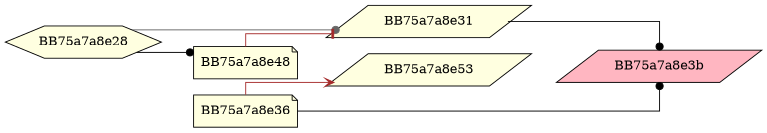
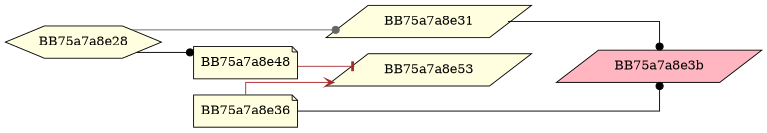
edge "BB75a7a8e48" -> "BB75a7a8e31": now "BB75a7a8e48" -> "BB75a7a8e53"
